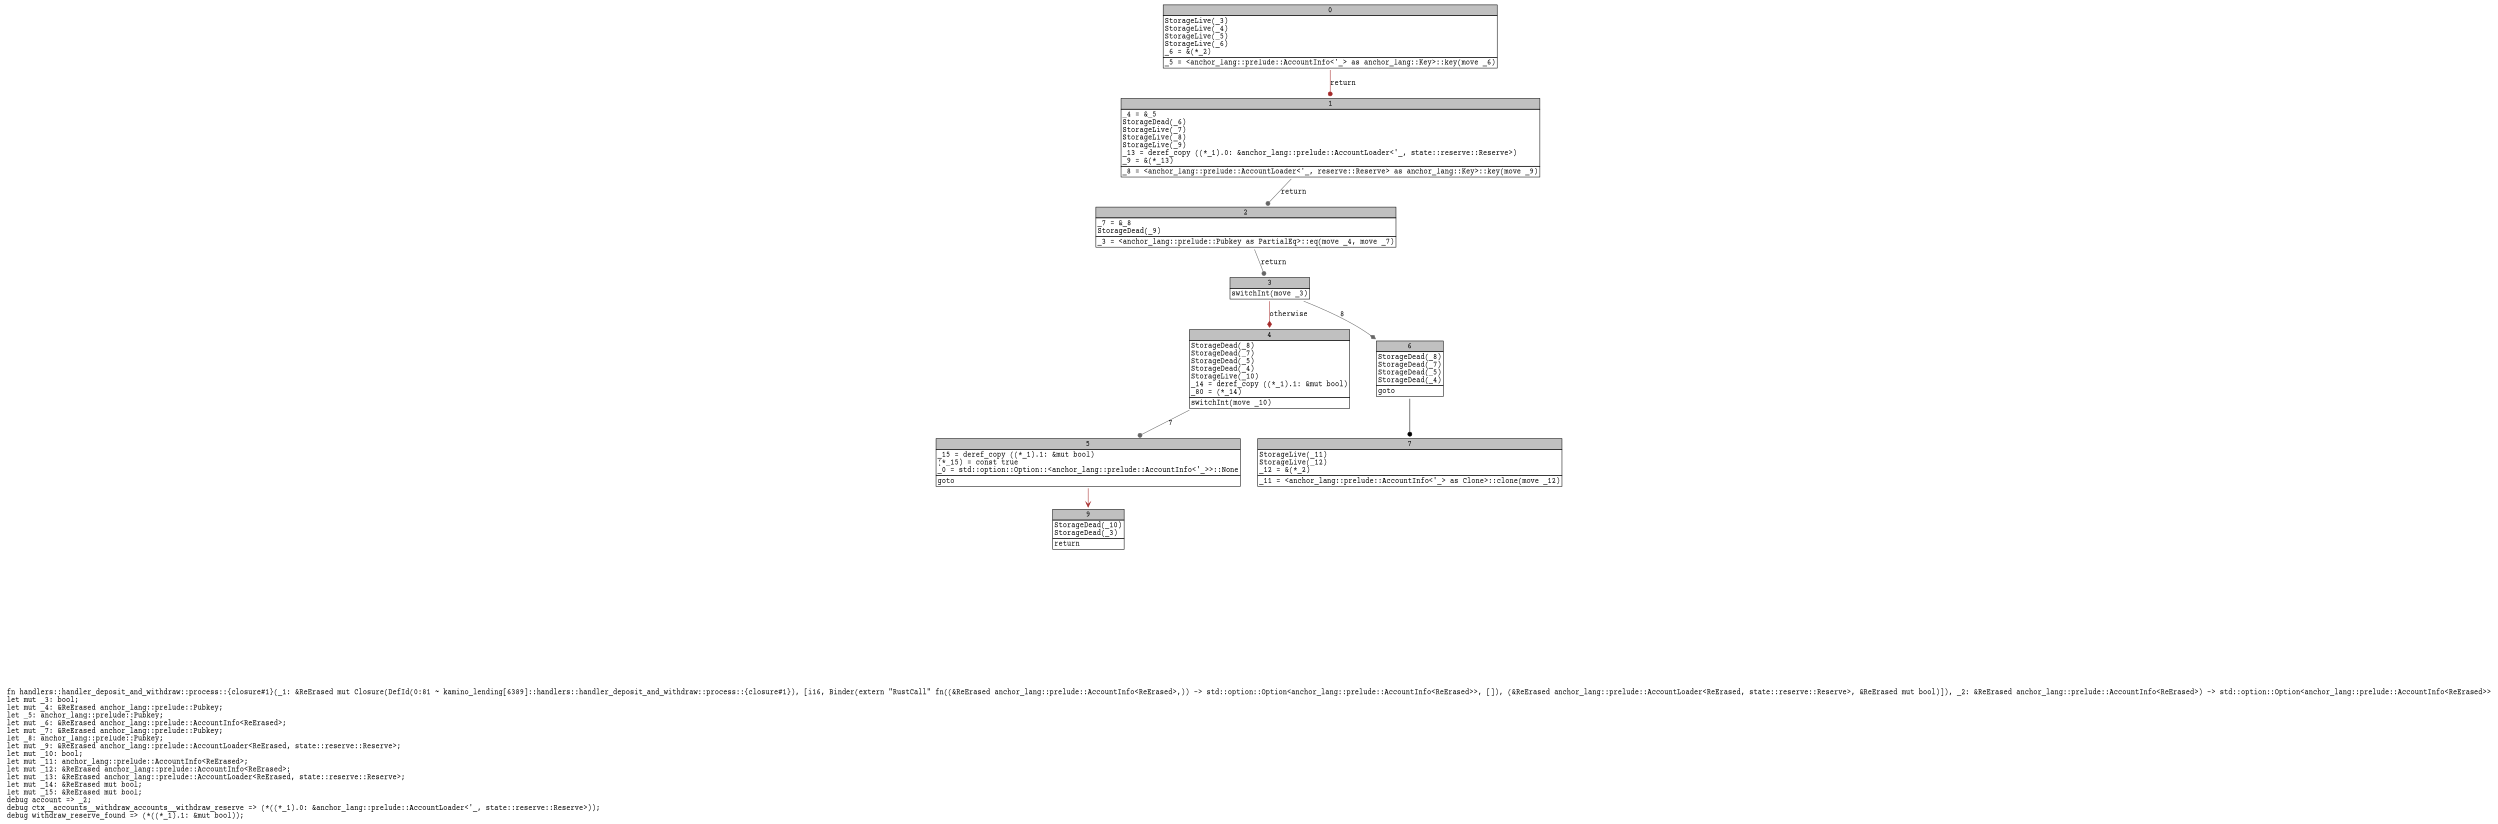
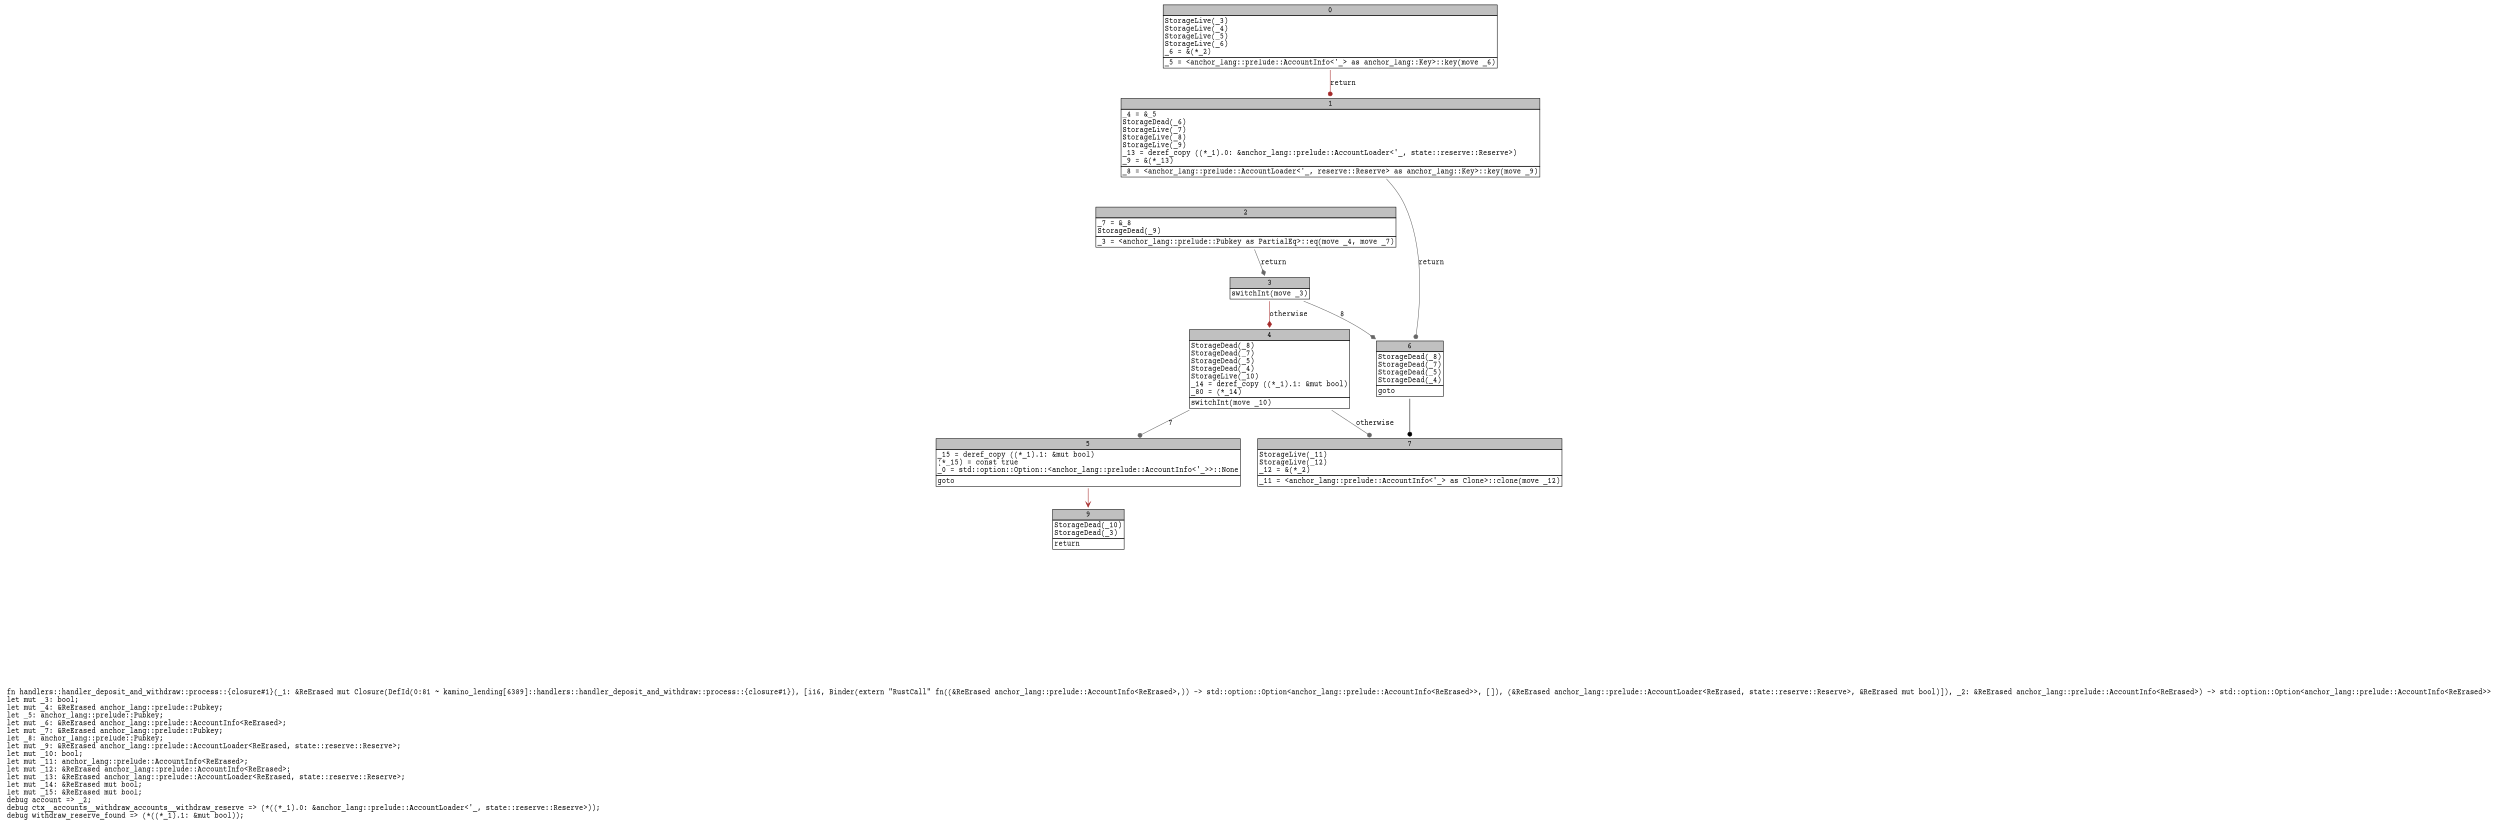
edge "1" -> "2": now "1" -> "6"
edge "2" -> "3": arrowhead dot -> diamond
edge "4" -> "7": added, label "otherwise"
